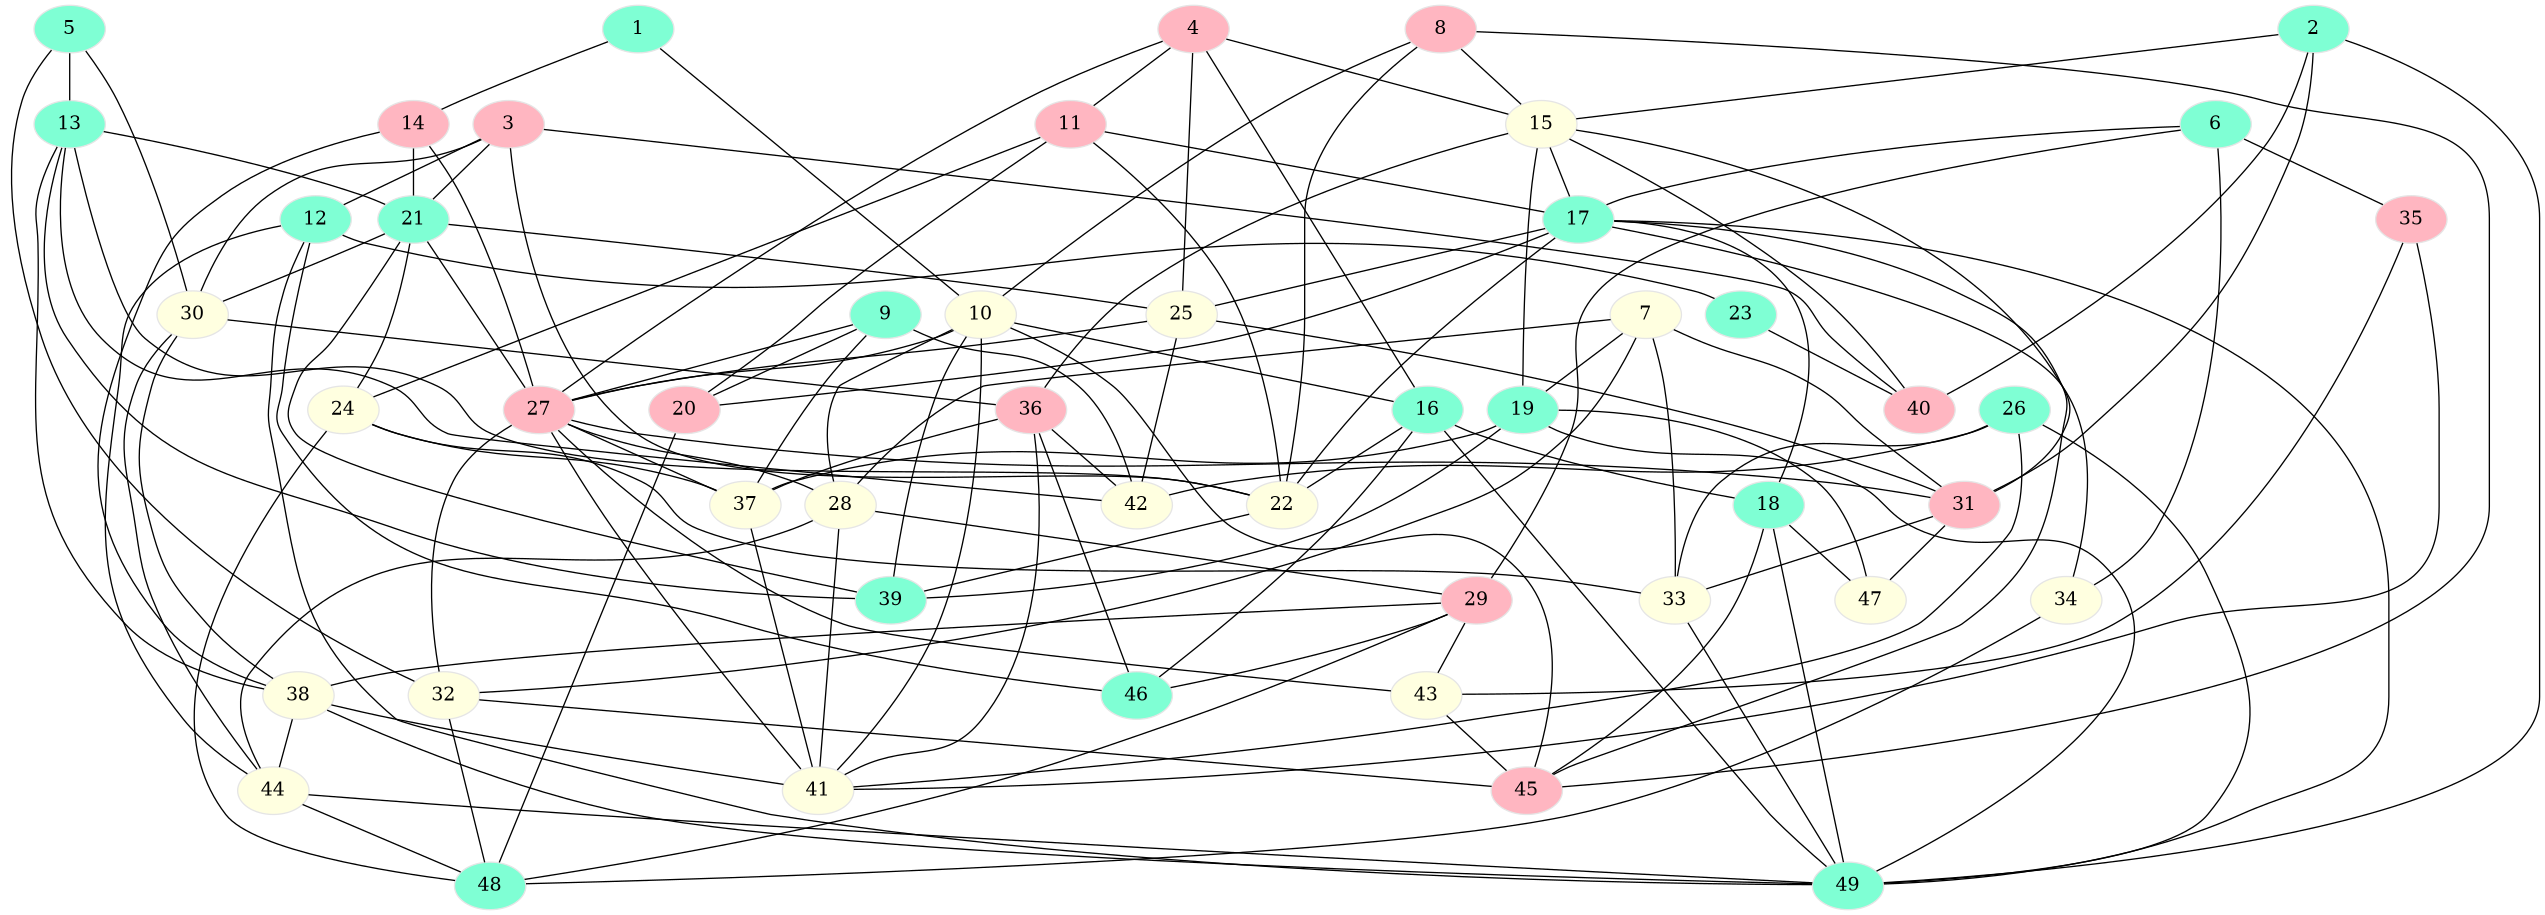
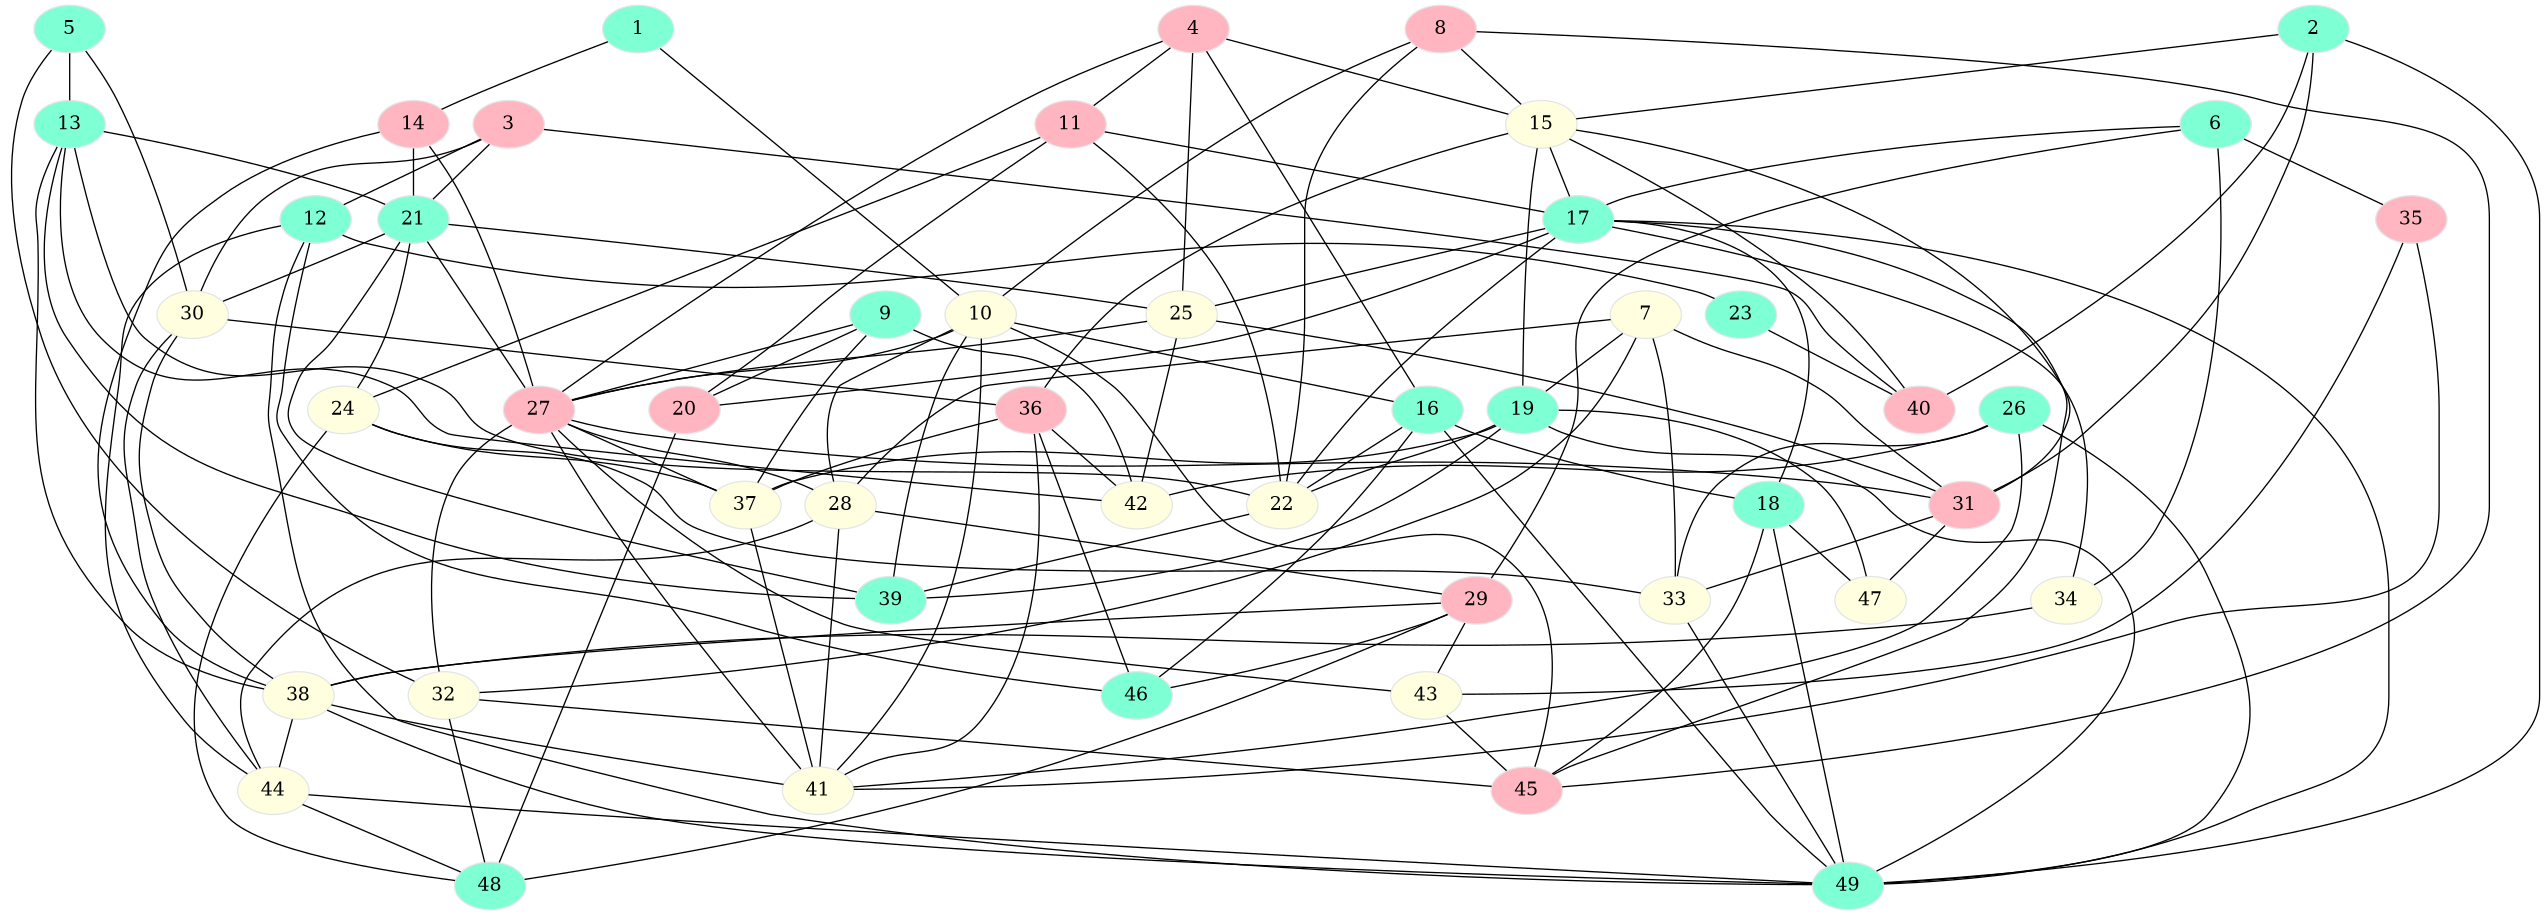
edge "3" -- "22": now "19" -- "22"
edge "34" -- "48": now "34" -- "38"
